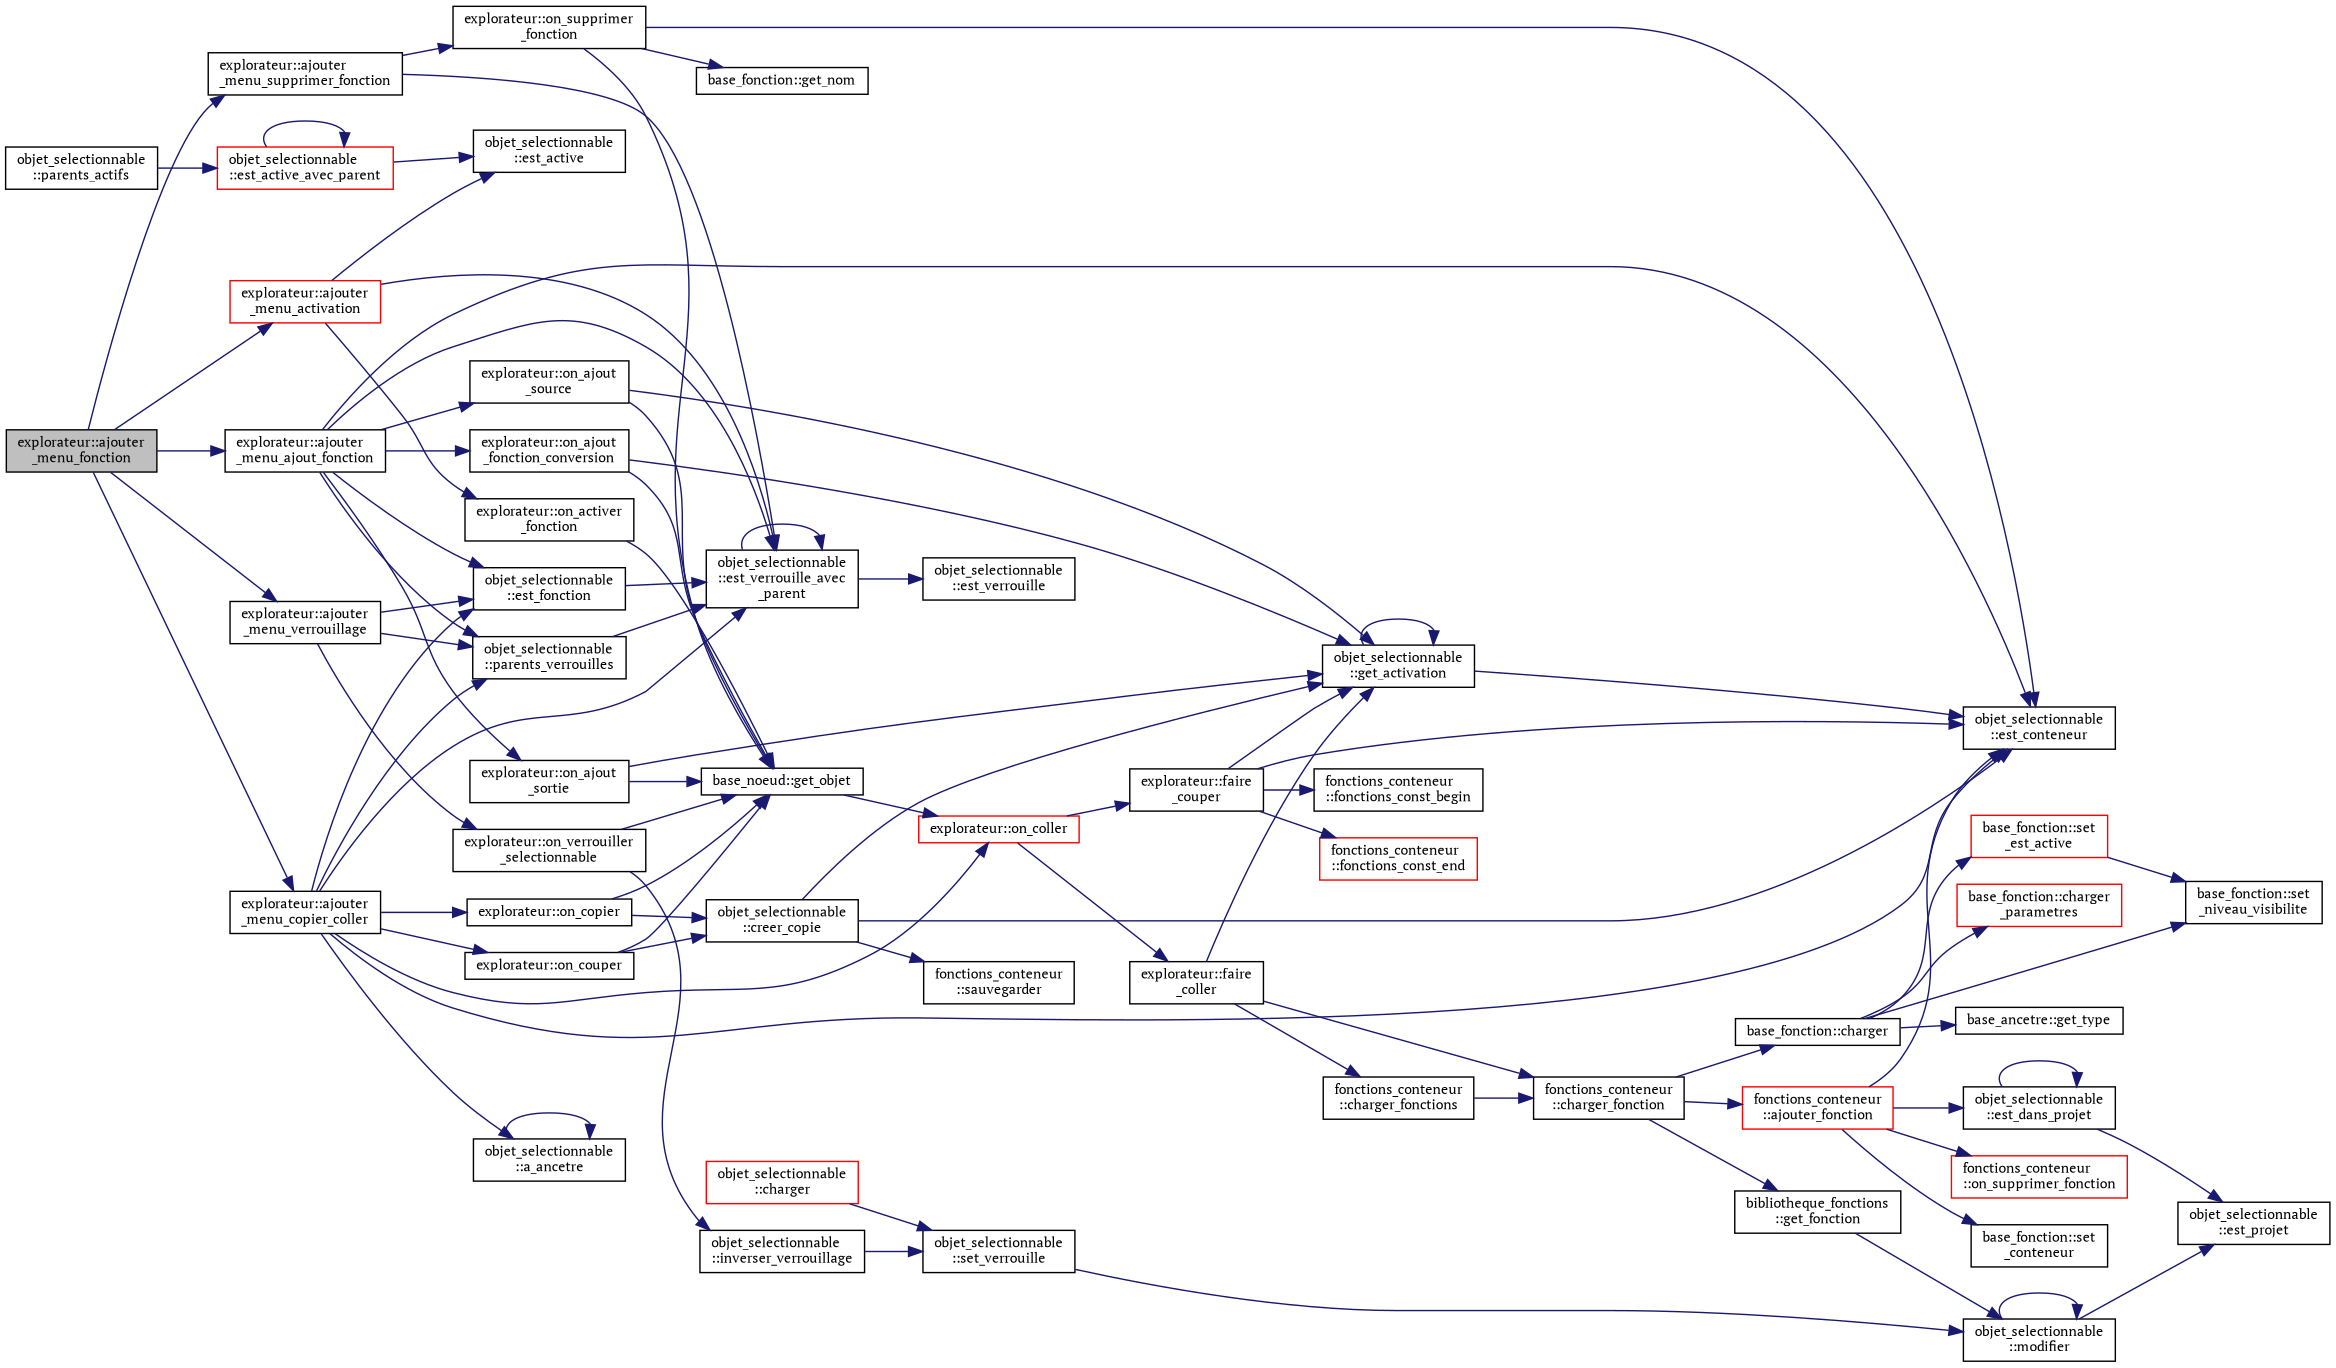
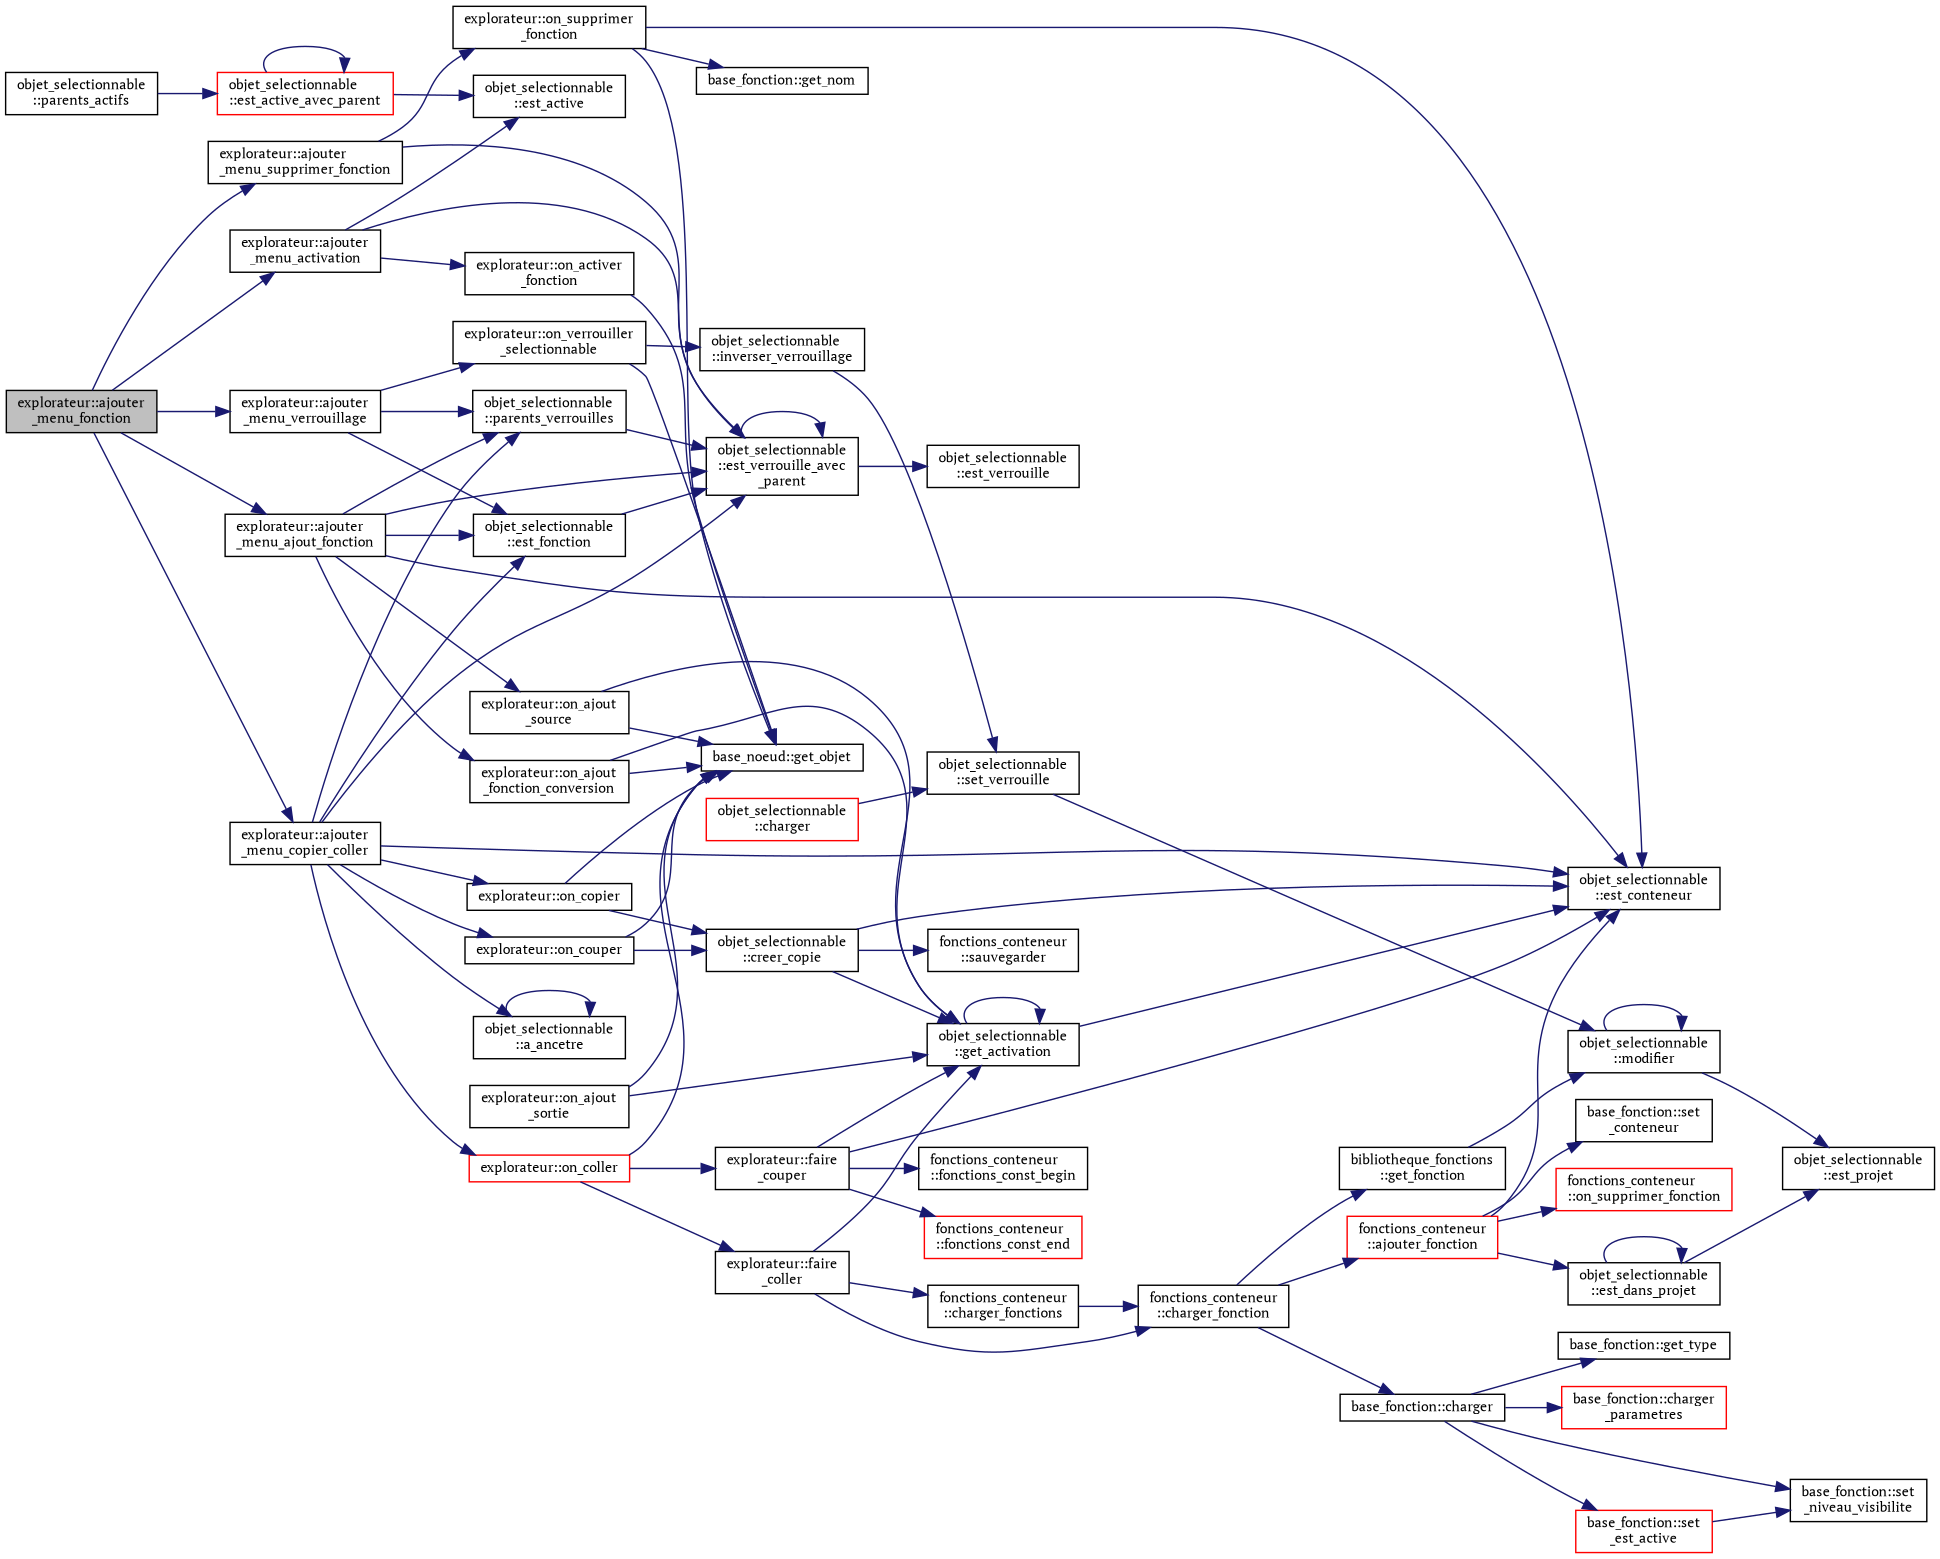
node "explorateur::ajouter _menu_activation": color red -> black
edge "explorateur::ajouter _menu_ajout_fonction" -> "explorateur::on_ajout _sortie": removed
edge "base_noeud::get_objet" -> "explorateur::on_coller": reversed
node "base_ancetre::get_type": label "base_ancetre::get_type" -> "base_fonction::get_type"
